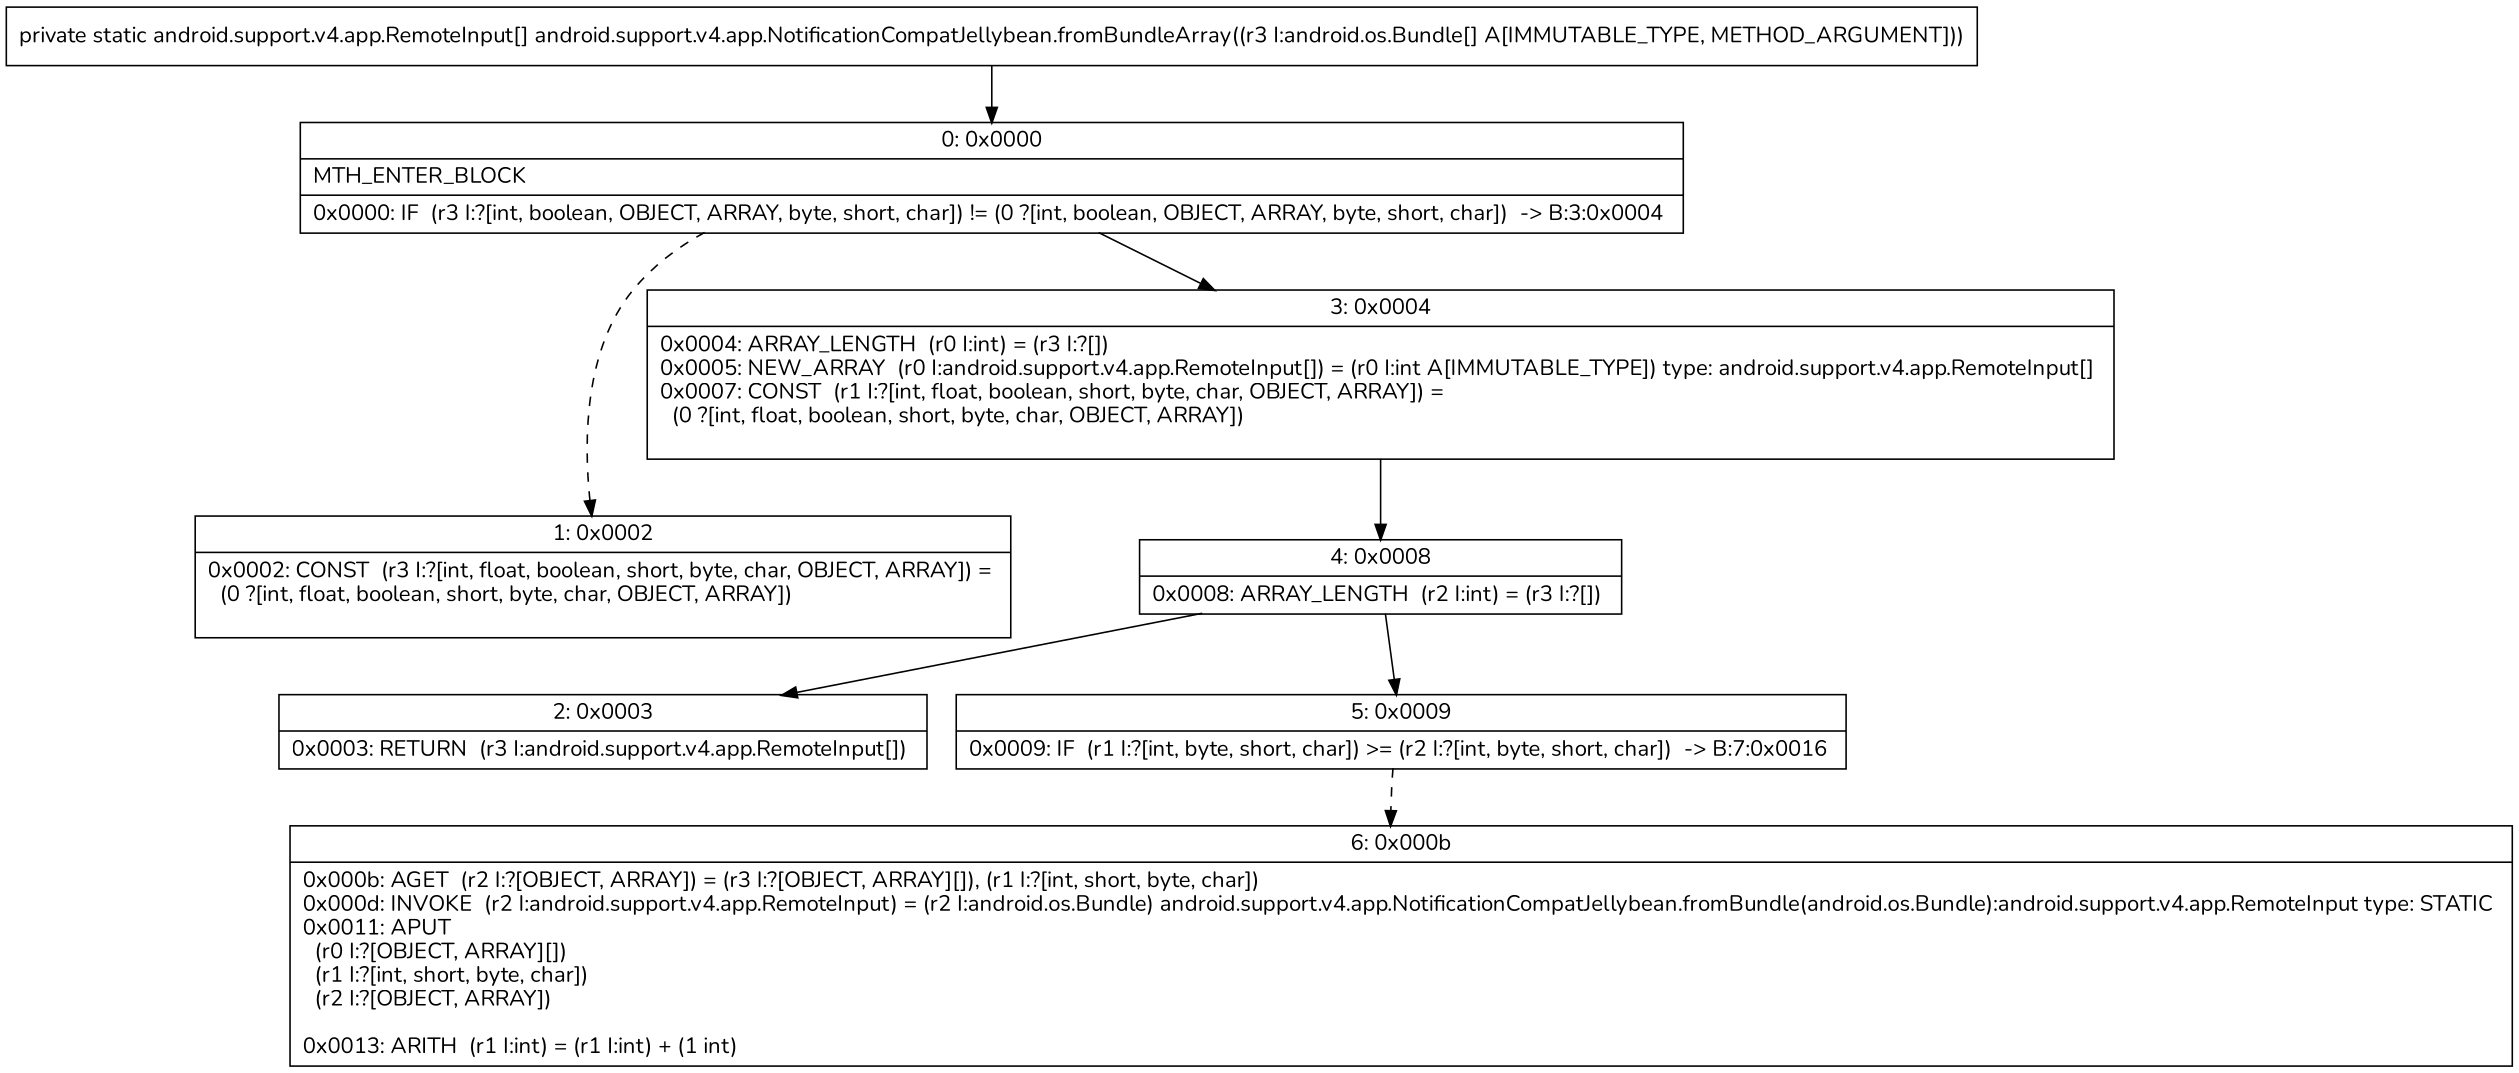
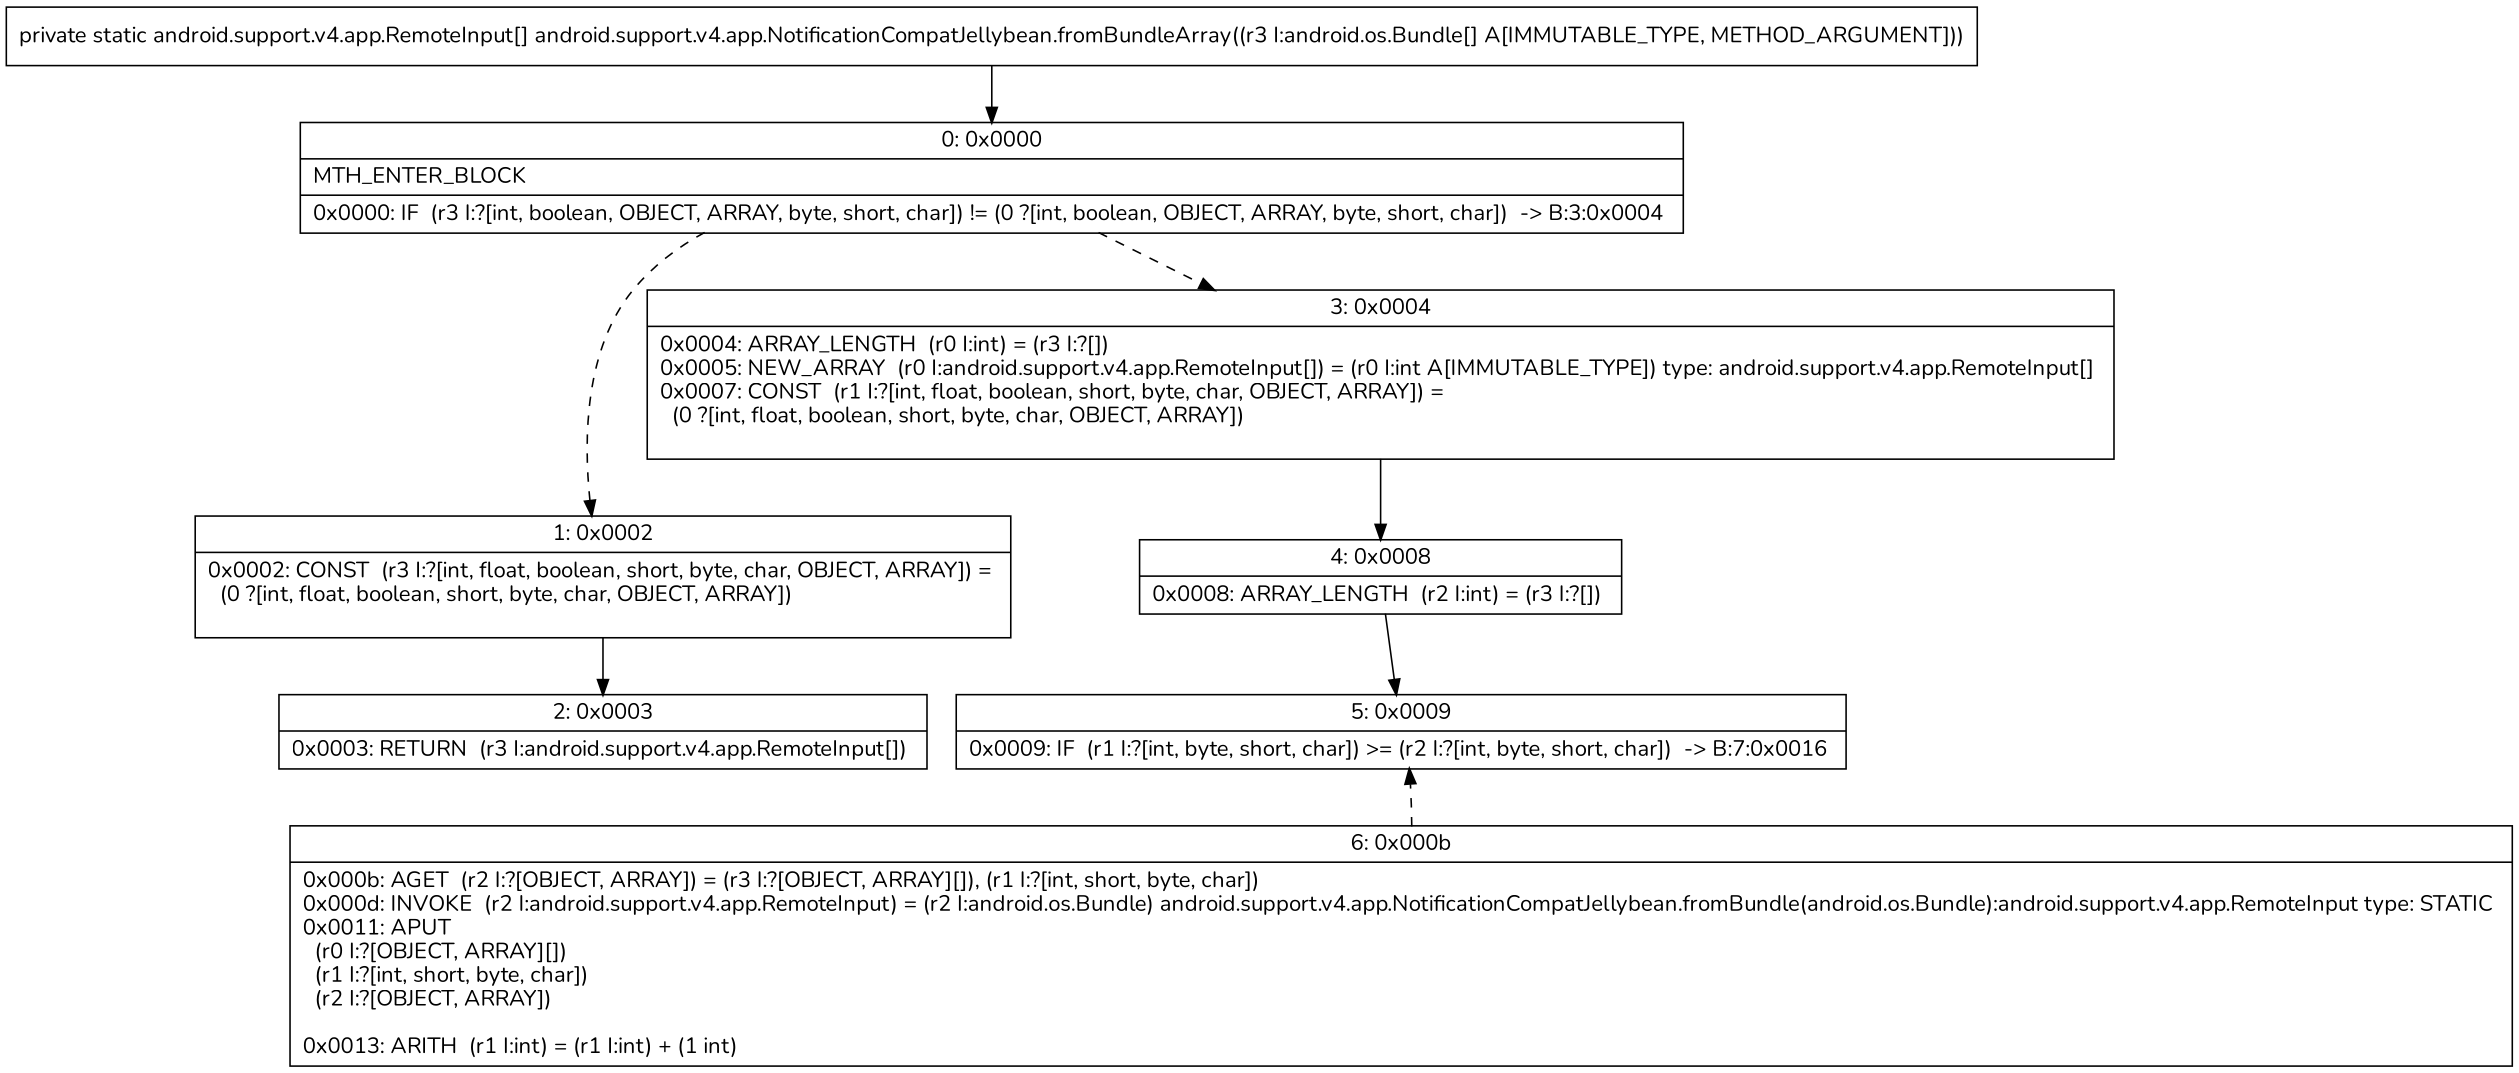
edge "0: 0x0000" -> "3: 0x0004": style solid -> dashed
edge "4: 0x0008" -> "2: 0x0003": now "1: 0x0002" -> "2: 0x0003"
edge "5: 0x0009" -> "6: 0x000b": reversed
